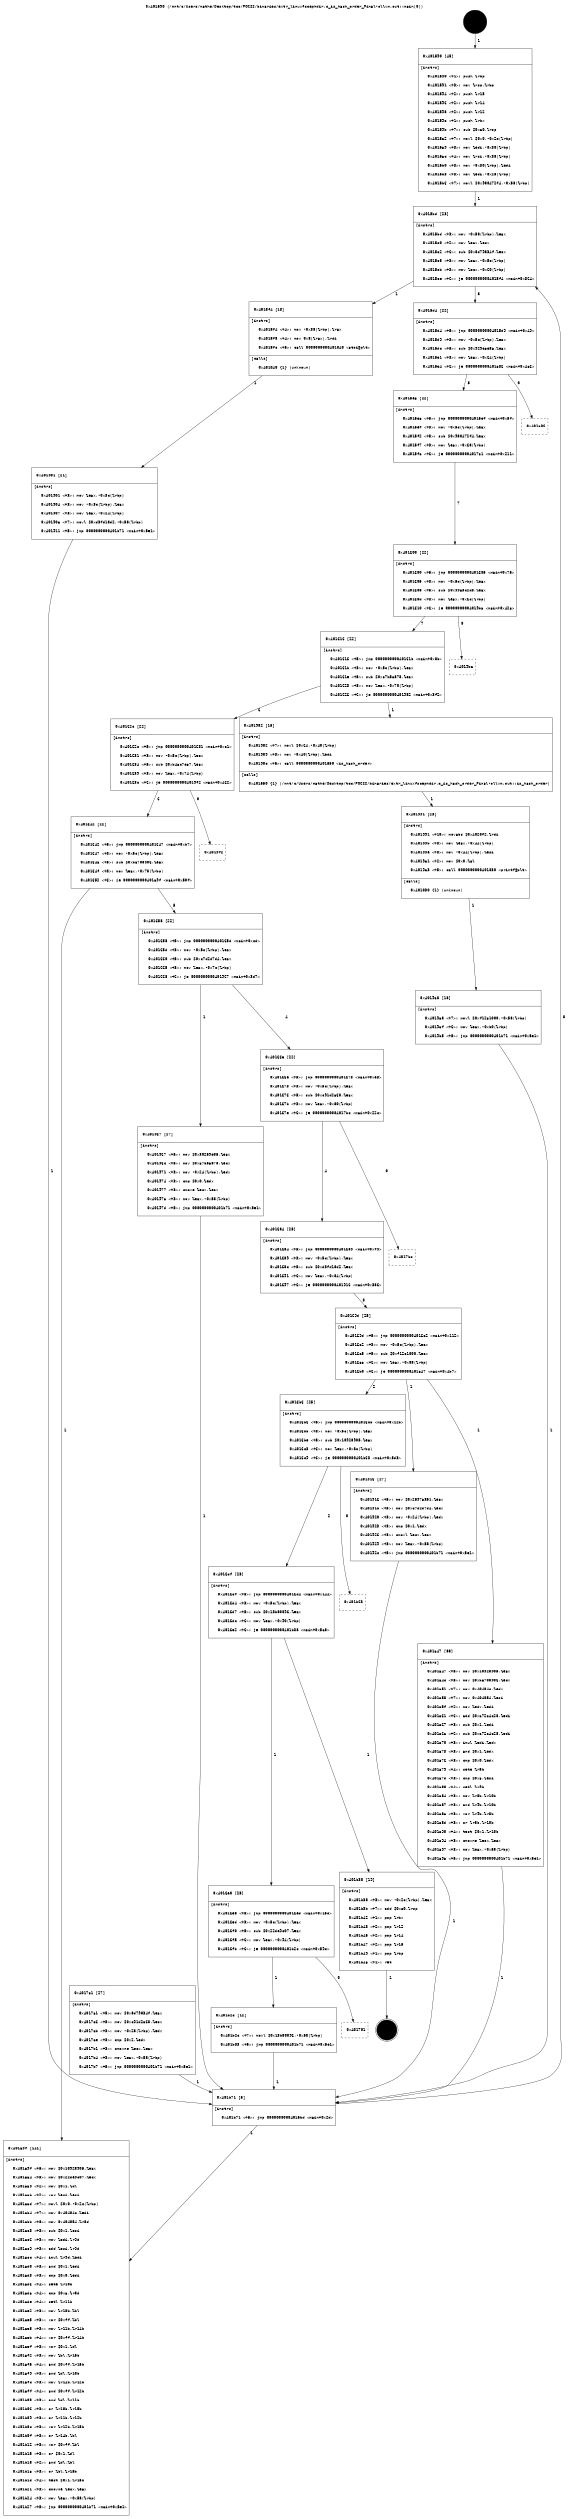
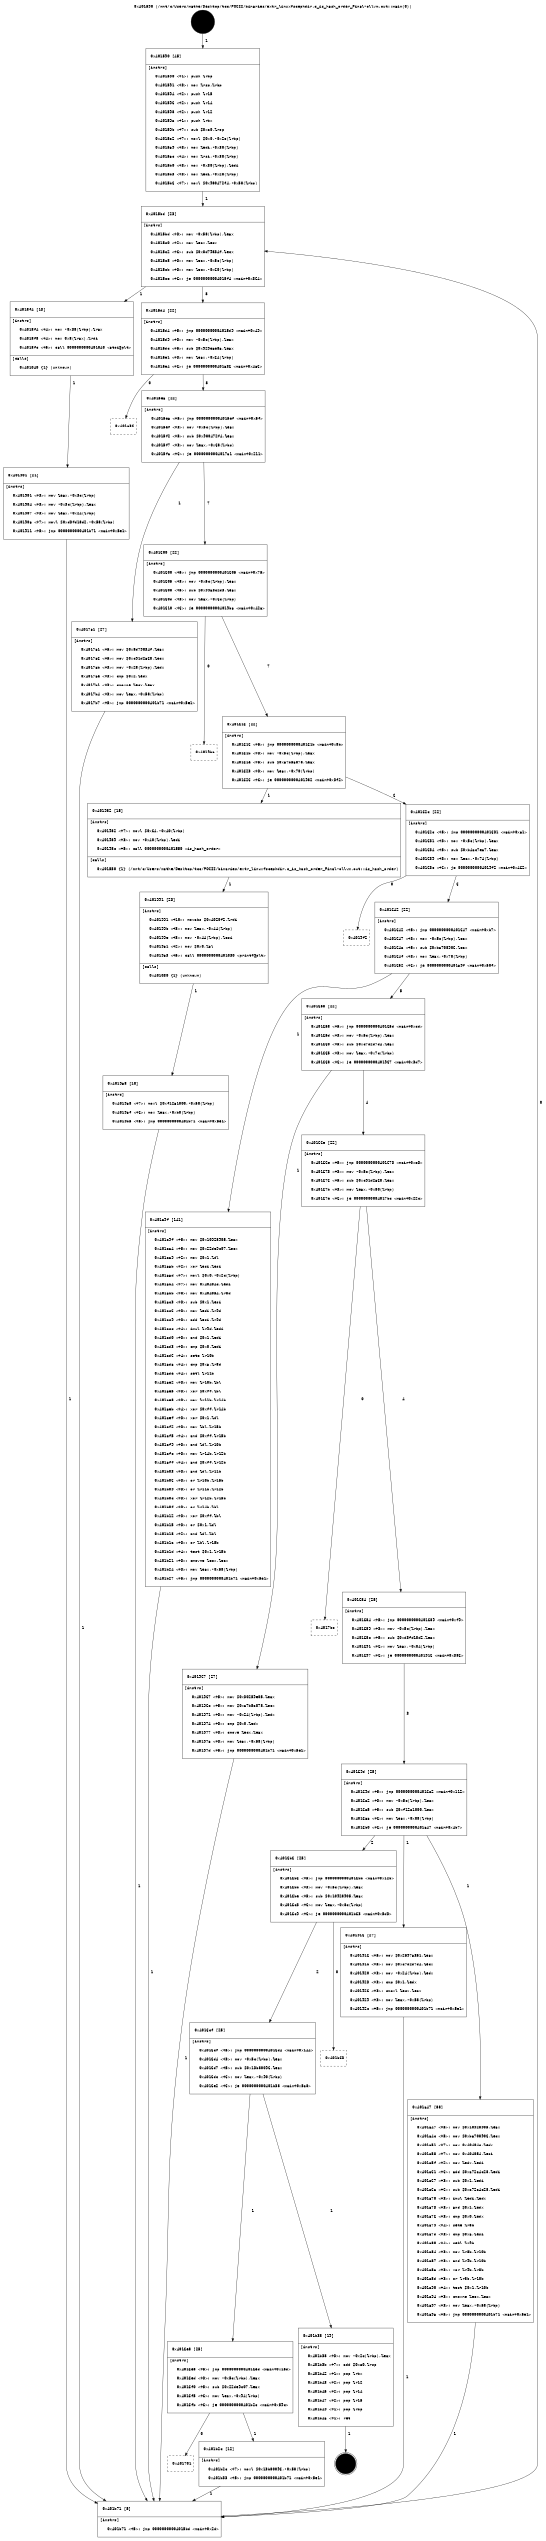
edge "0x4015ea [22]" -> "0x4017a1 [27]": added, label "1"
edge "0x401b71 [5]" -> "0x401a9f [141]": reversed
